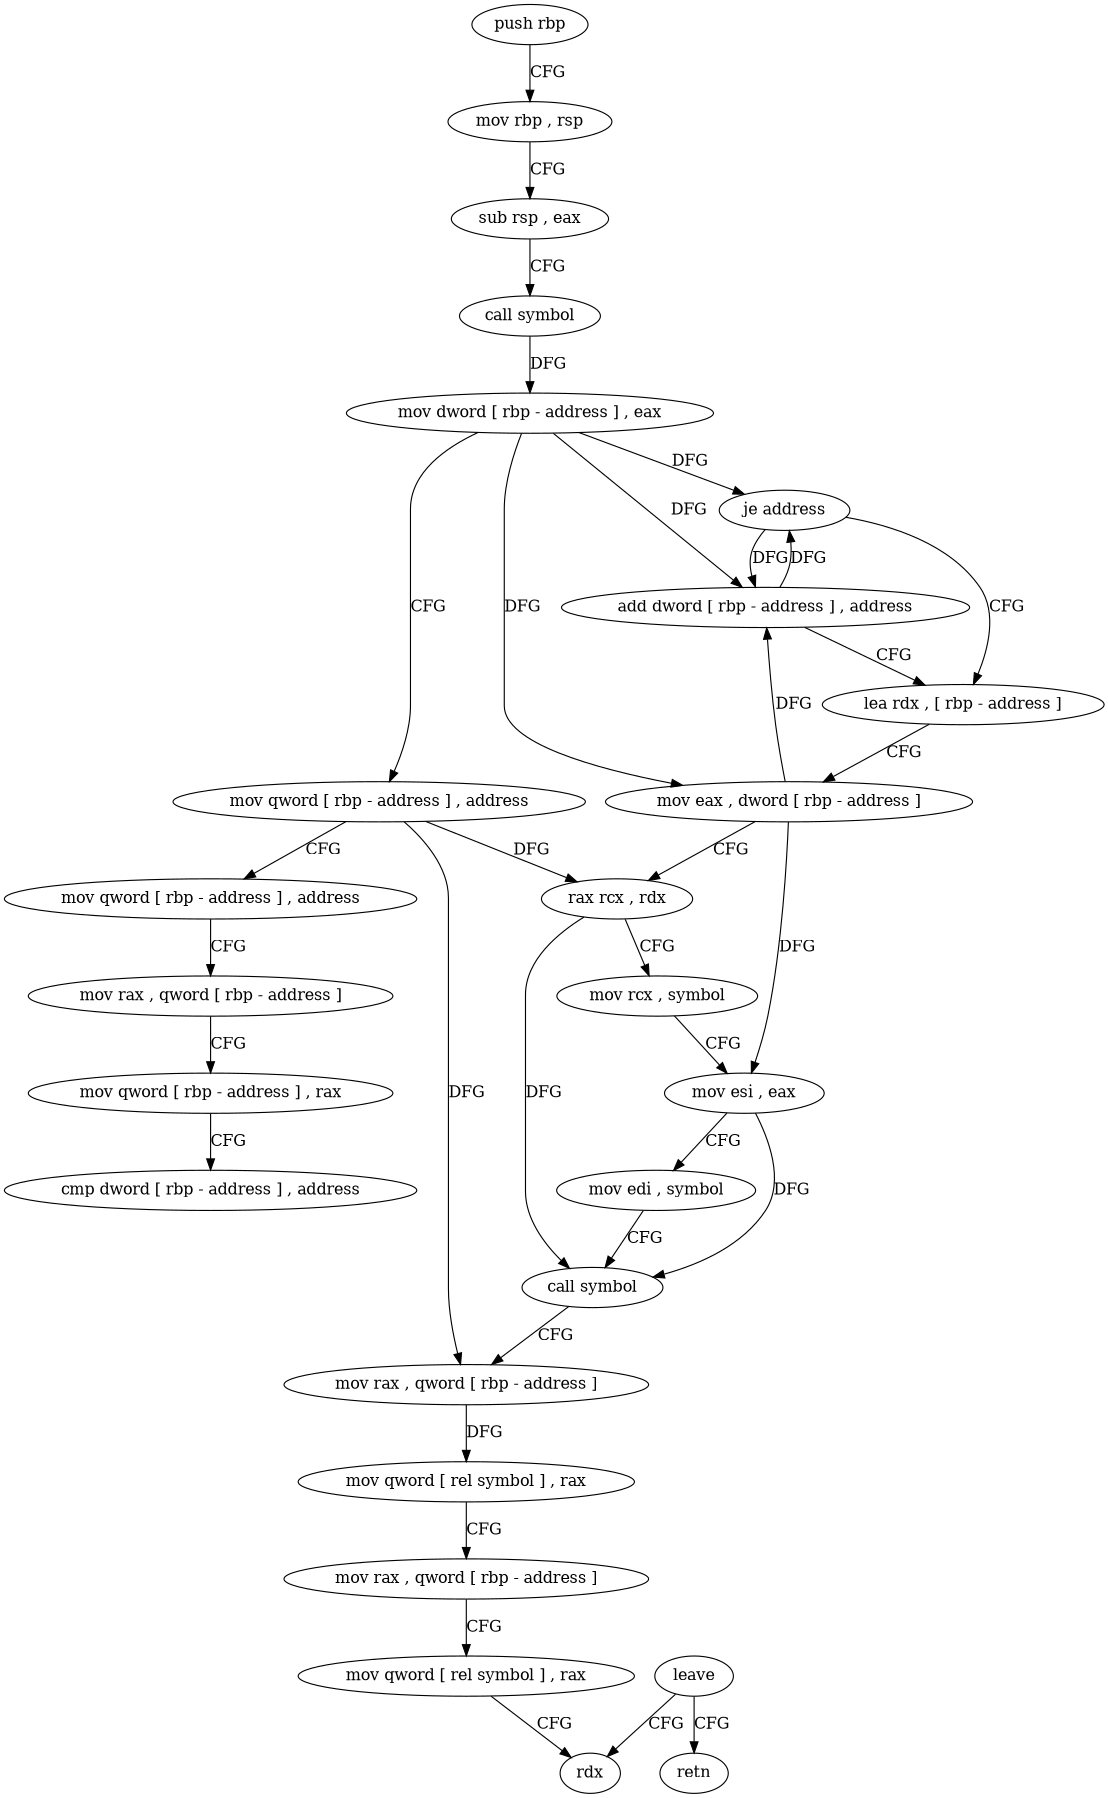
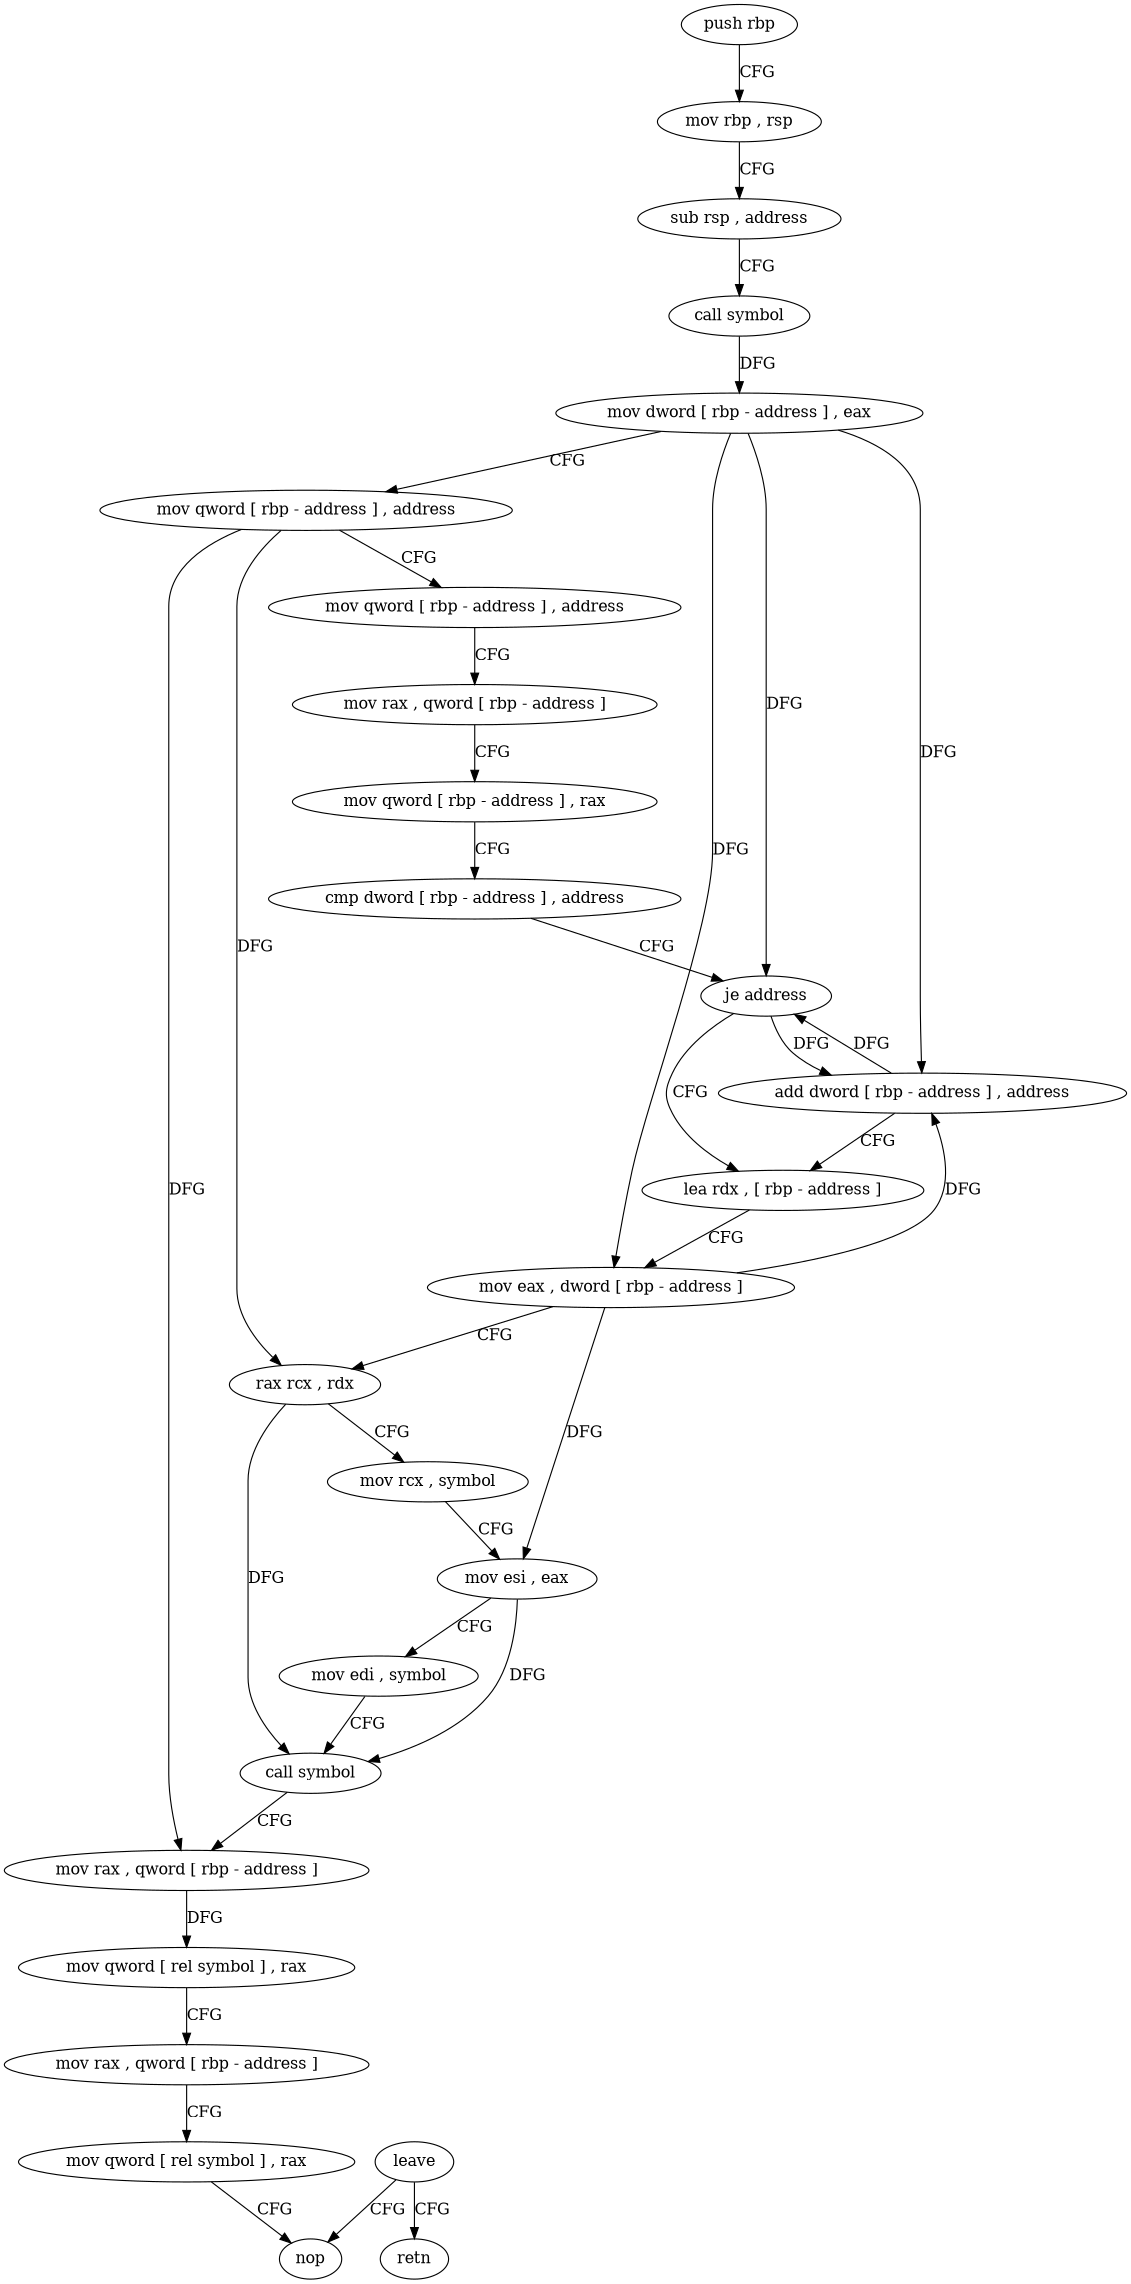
node "sub rsp , eax": label "sub rsp , eax" -> "sub rsp , address"
edge "cmp dword [ rbp - address ] , address" -> "je address": added, label "CFG"
node "rdx": label "rdx" -> "nop"
